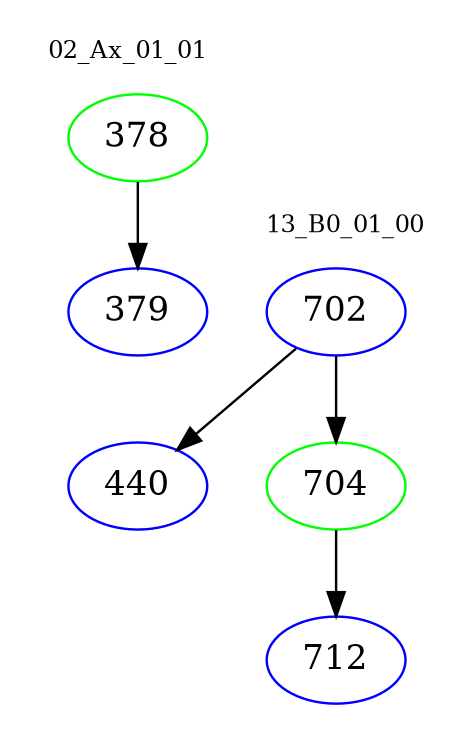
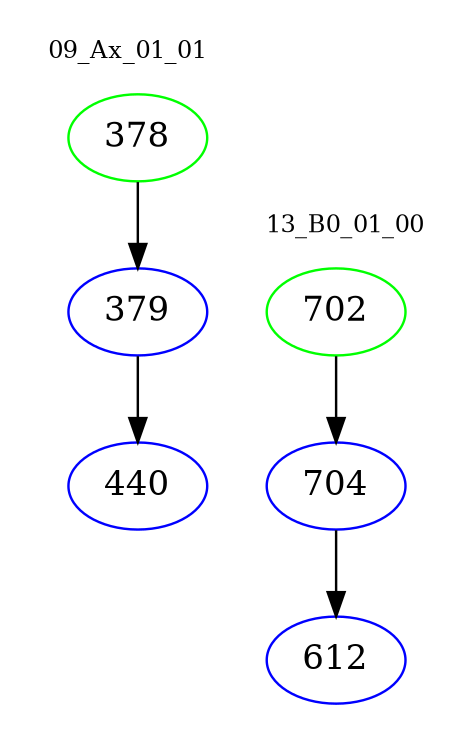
cluster "02_Ax_01_01": label "02_Ax_01_01" -> "09_Ax_01_01"
node "702": color blue -> green
edge "702" -> "440": now "379" -> "440"
node "704": color green -> blue
node "712": label "712" -> "612"
